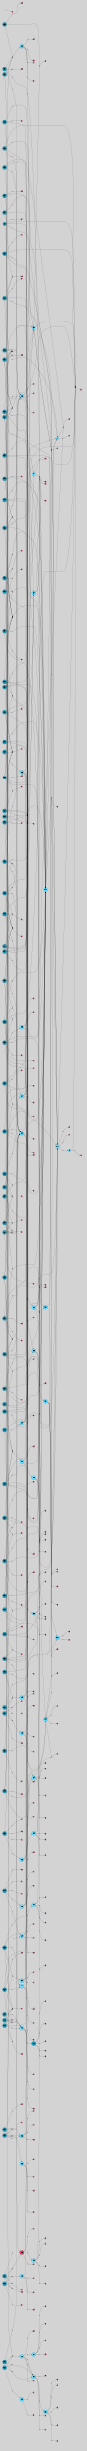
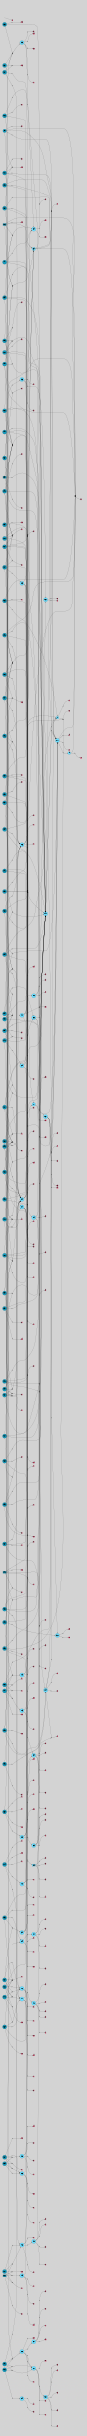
node "T927": removed
node "T937": shape circle -> box
node "T913": shape circle -> box
node "T718": fillcolor #1199bb -> #66ddff
node "T788": fillcolor #ff3366 -> #66ddff
node "T872": shape circle -> box
